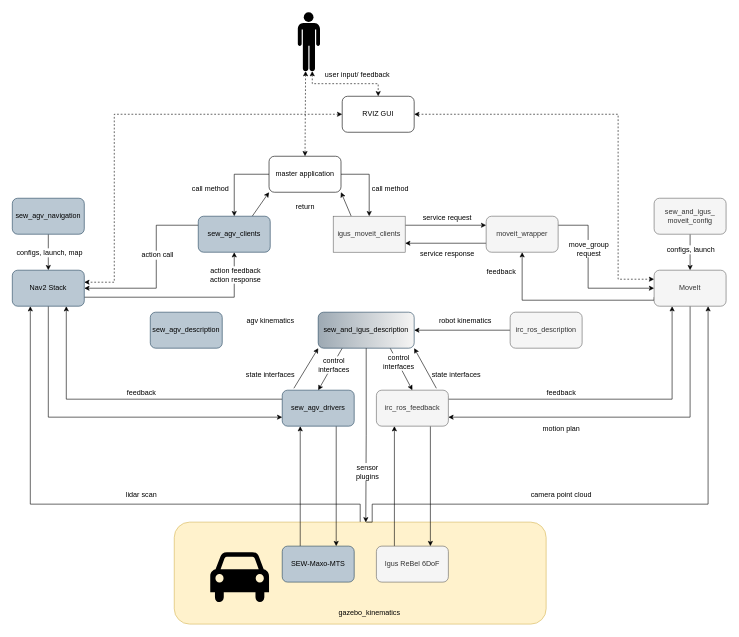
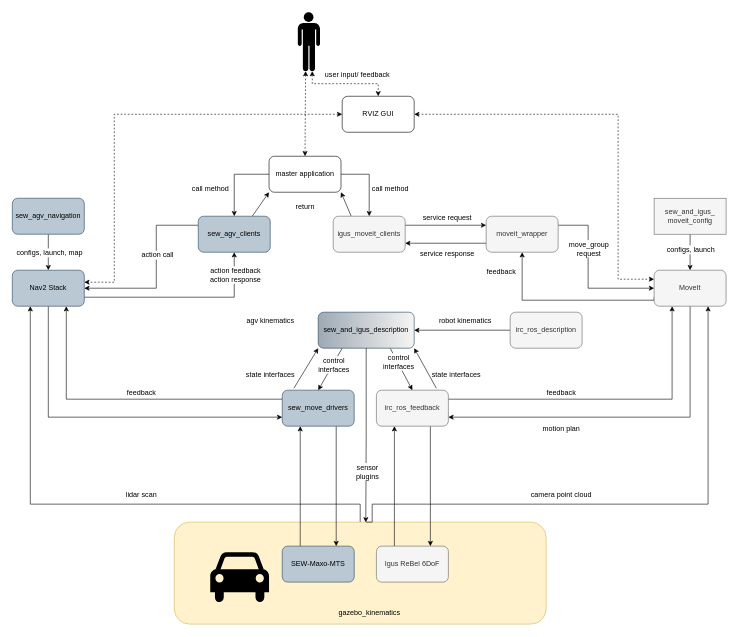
node "sew_and_igus_ moveit_config": shape rounded rectangle -> rectangle
node "igus_moveit_clients": shape rectangle -> rounded rectangle
node "sew_agv_description": removed
node "sew_agv_drivers": label "sew_agv_drivers" -> "sew_move_drivers"
